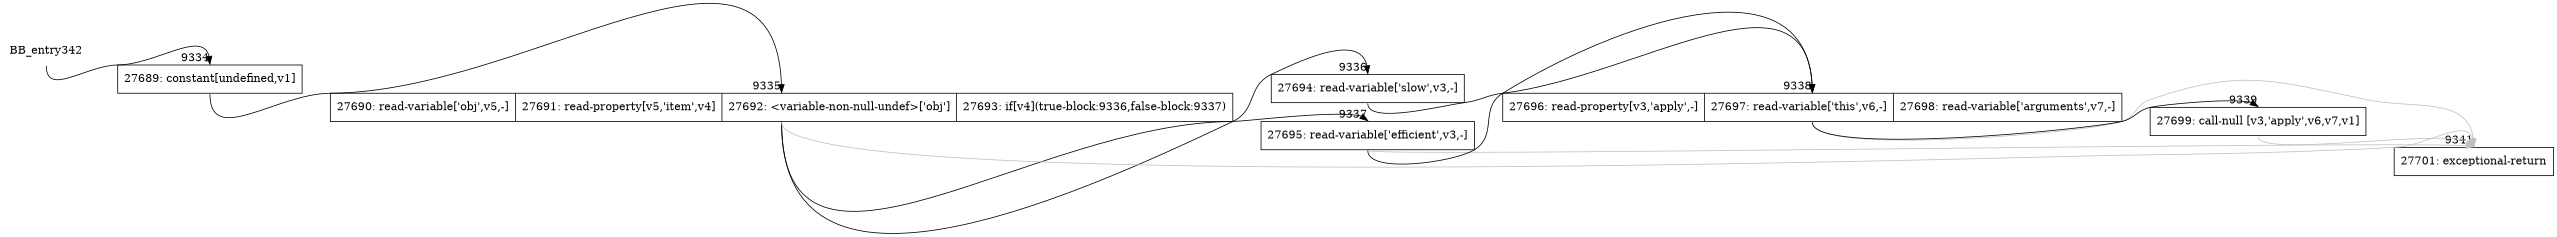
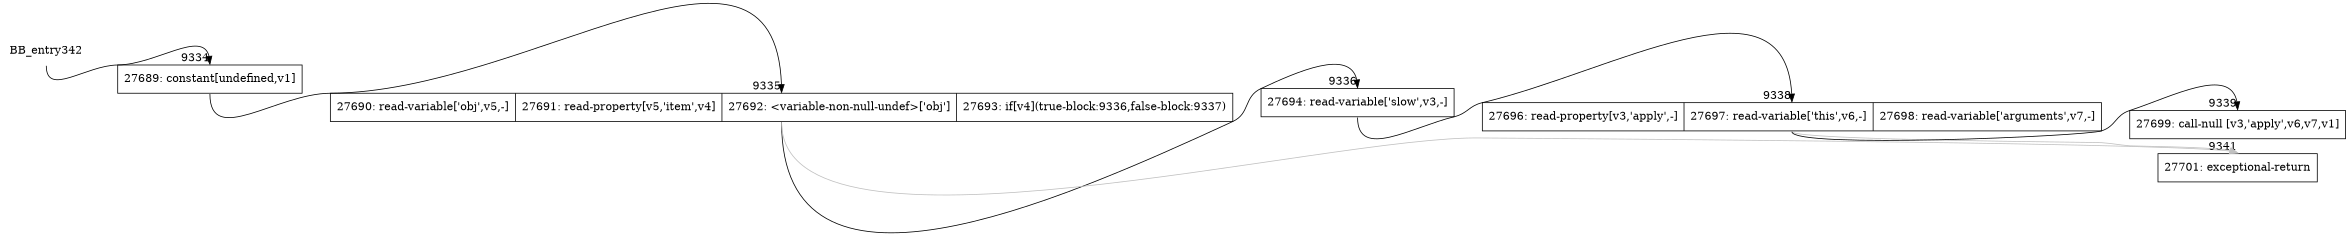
node "27695: read-variable['efficient',v3,-]": removed
edge "27699: call-null [v3,'apply',v6,v7,v1]" -> "27701: exceptional-return": removed
